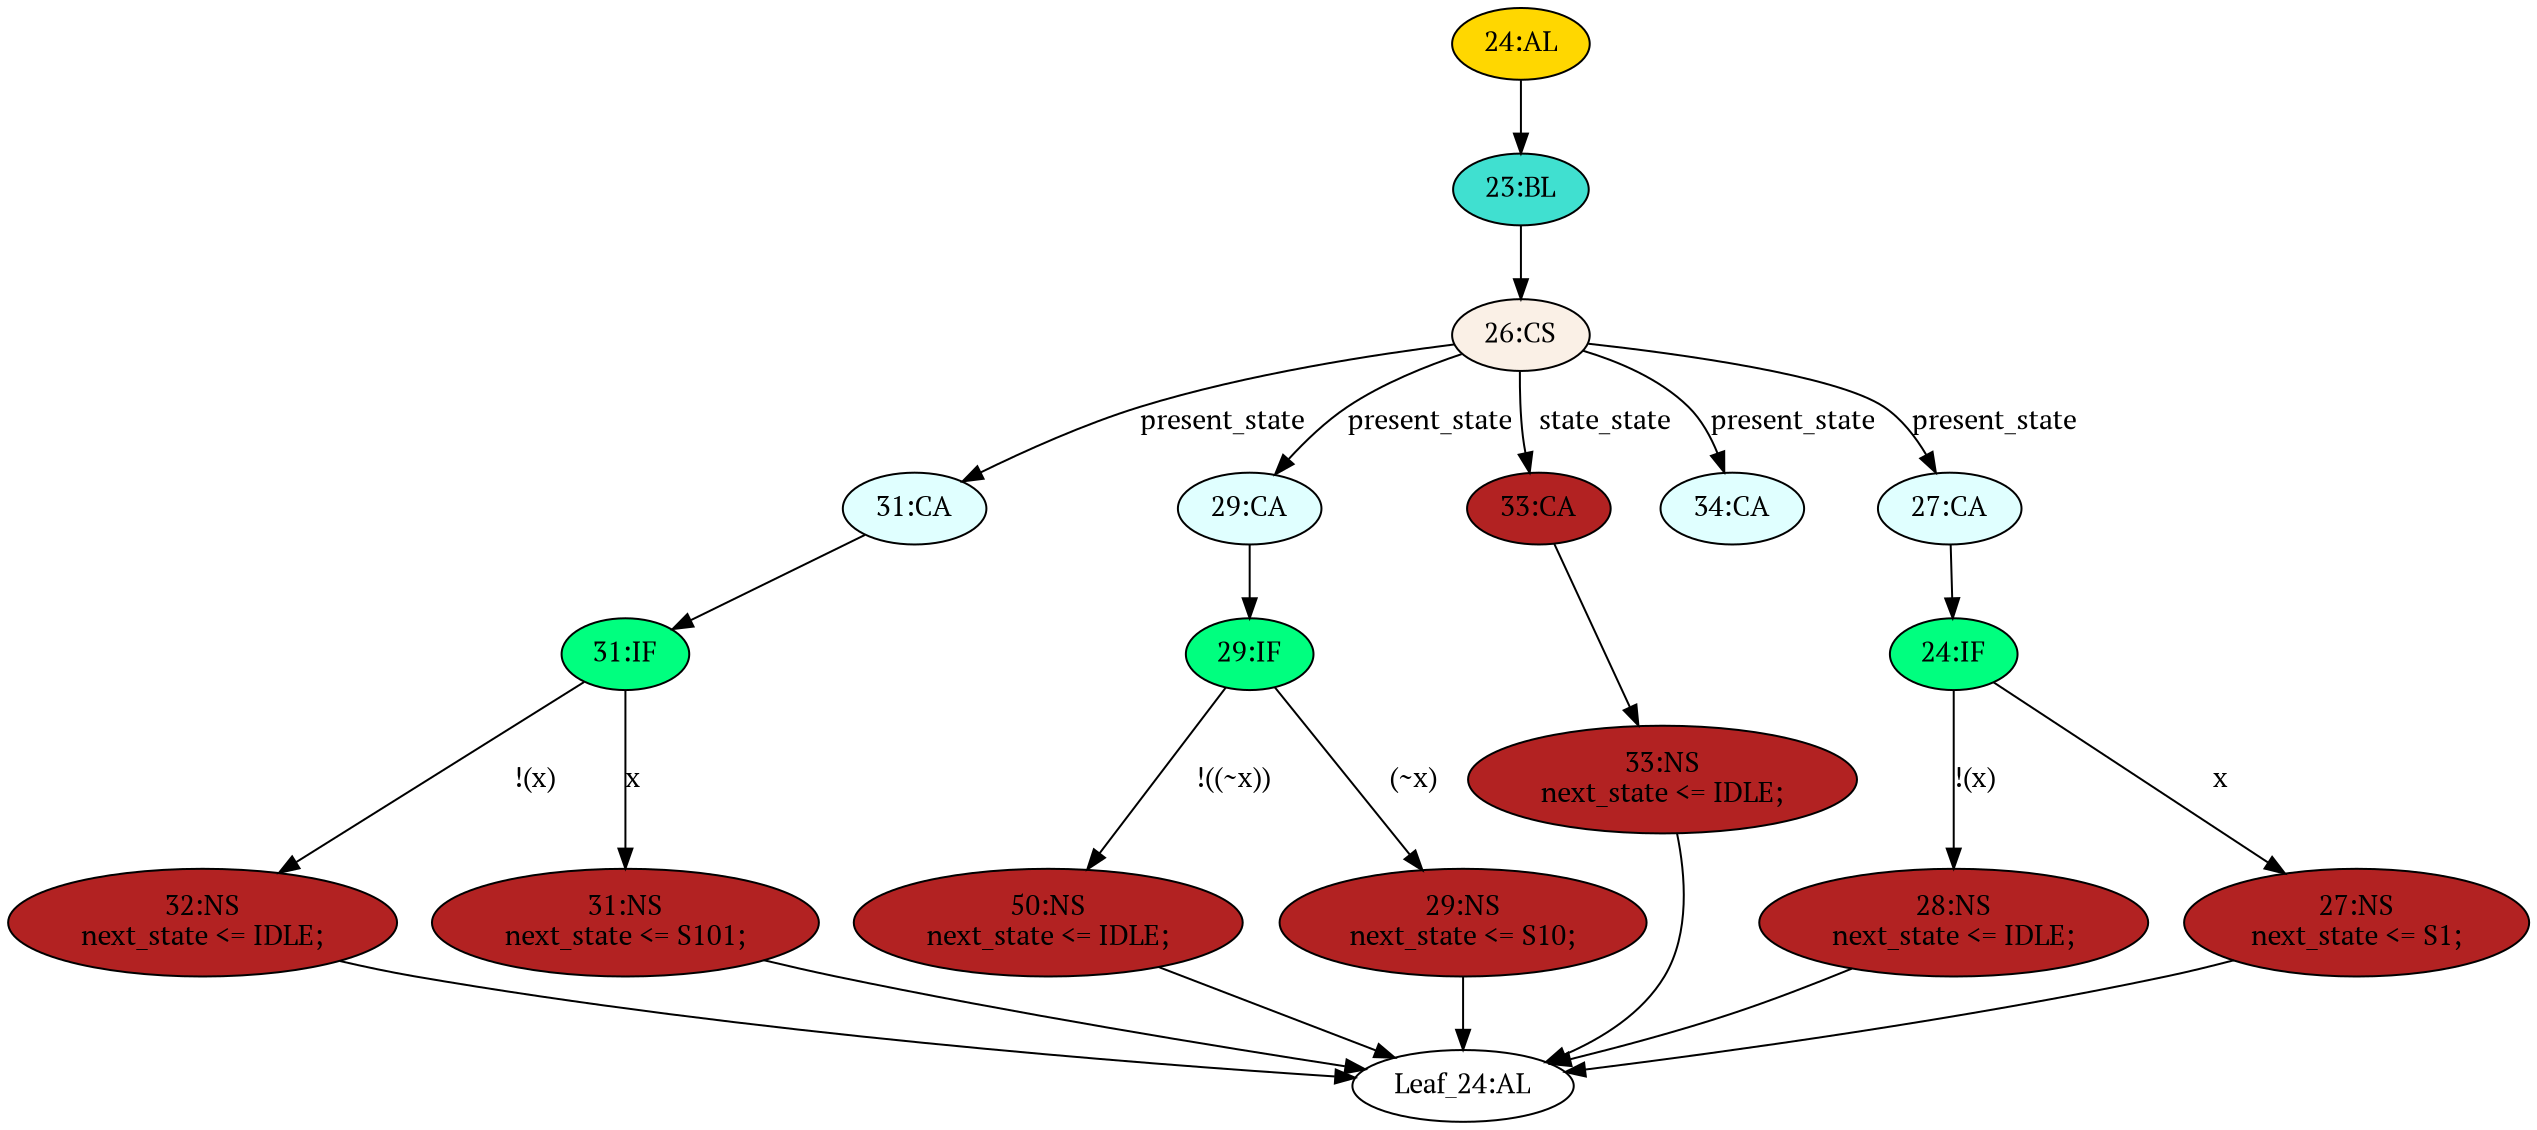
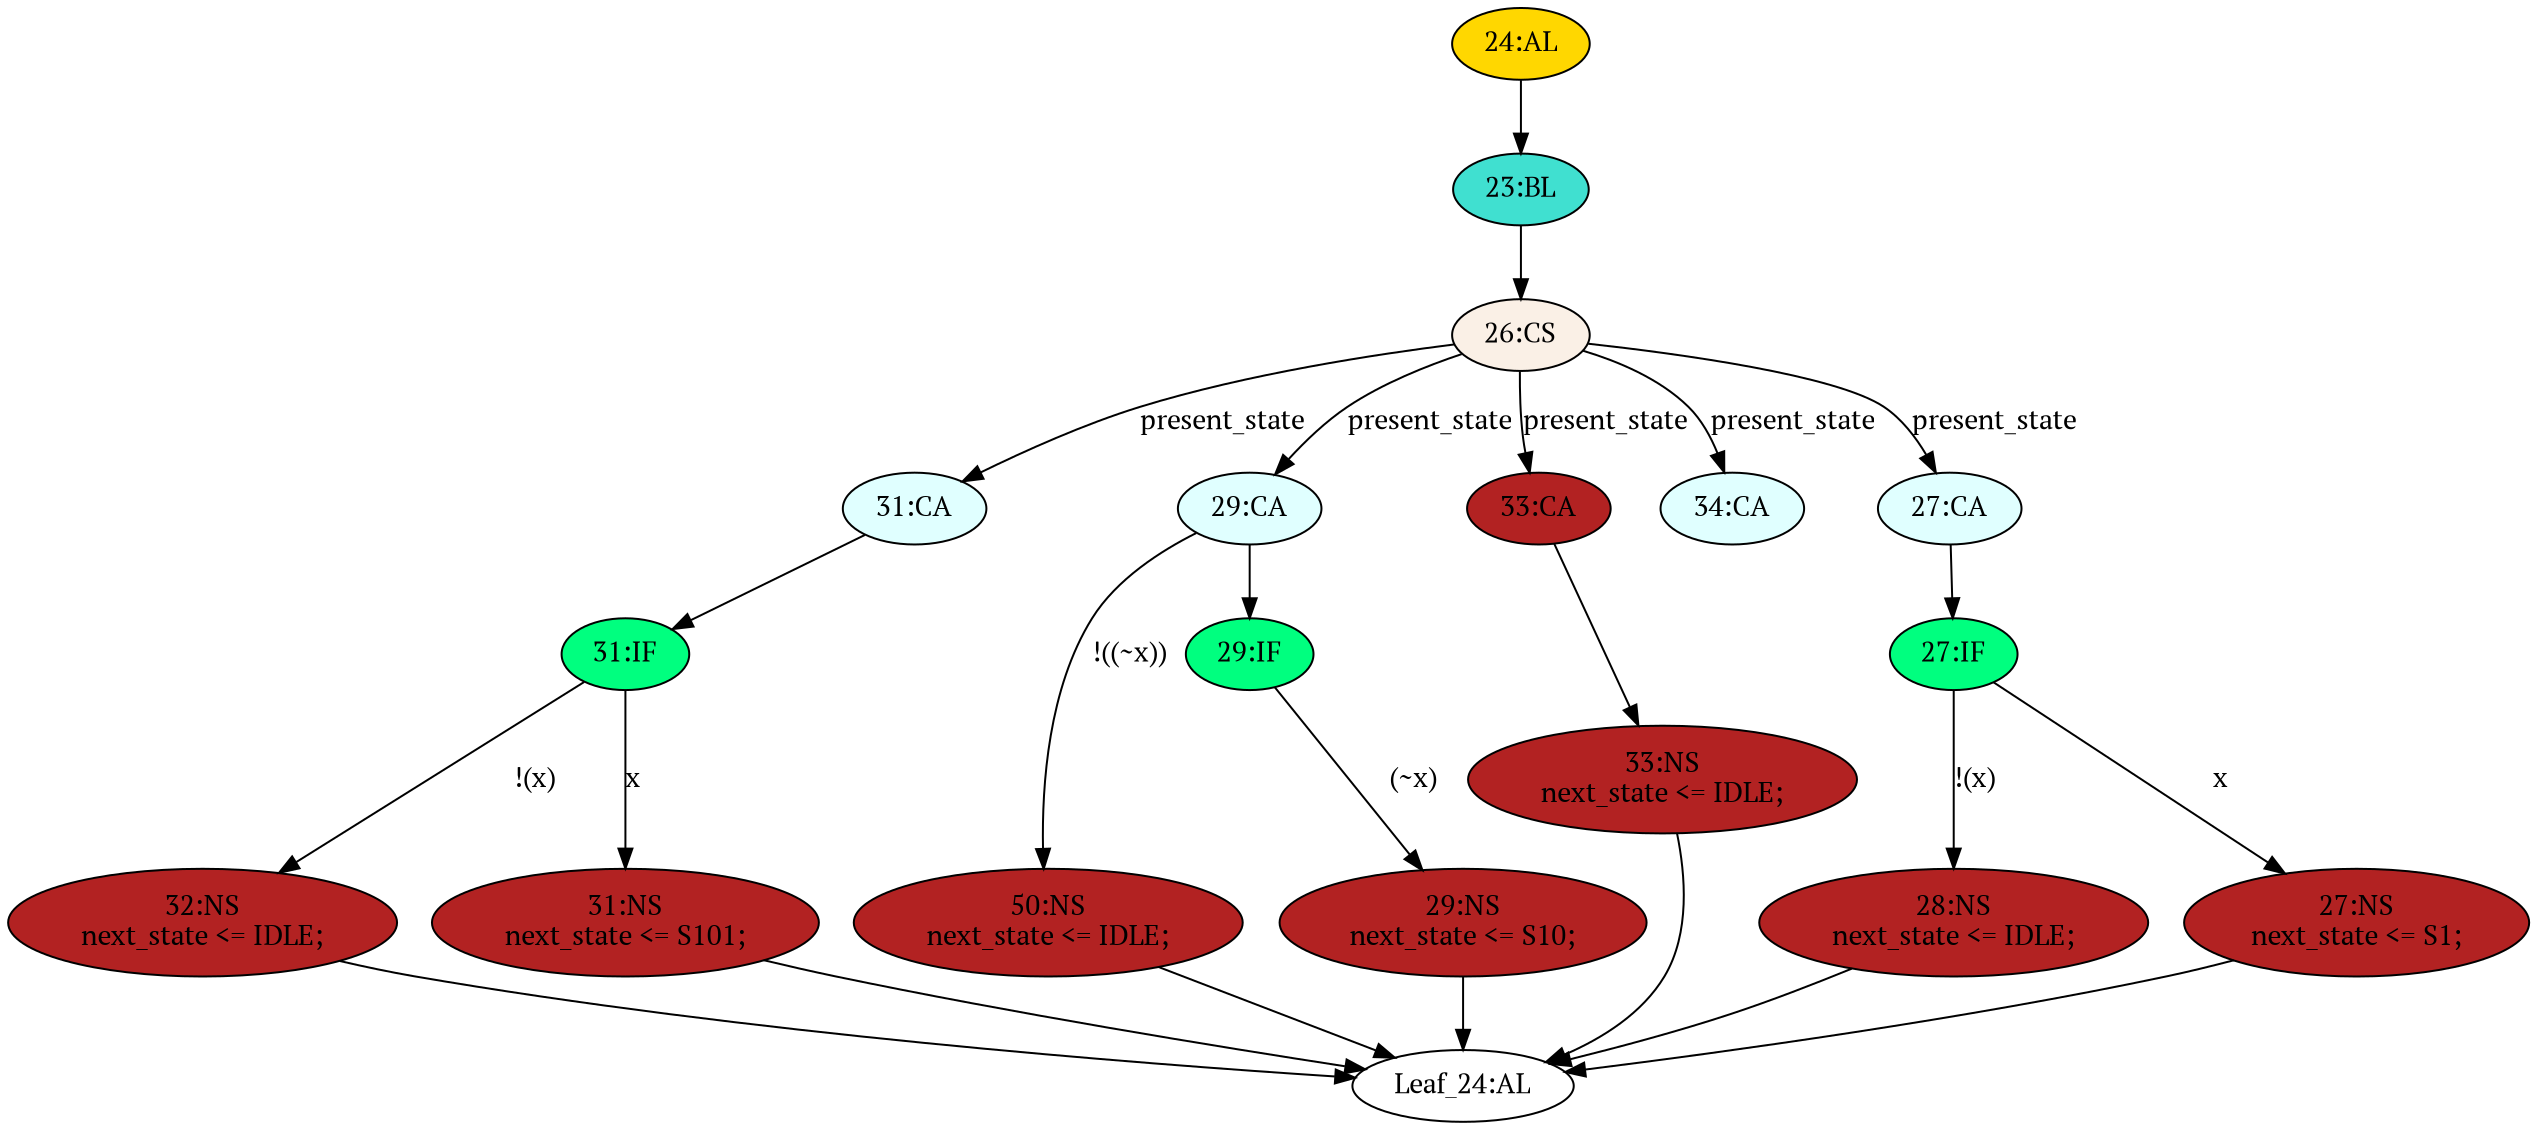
edge "26:CS" -> "33:CA": label "state_state" -> "present_state"
node "24:IF": label "24:IF" -> "27:IF"
edge "29:IF" -> "50:NS next_state <= IDLE;": now "29:CA" -> "50:NS next_state <= IDLE;"
